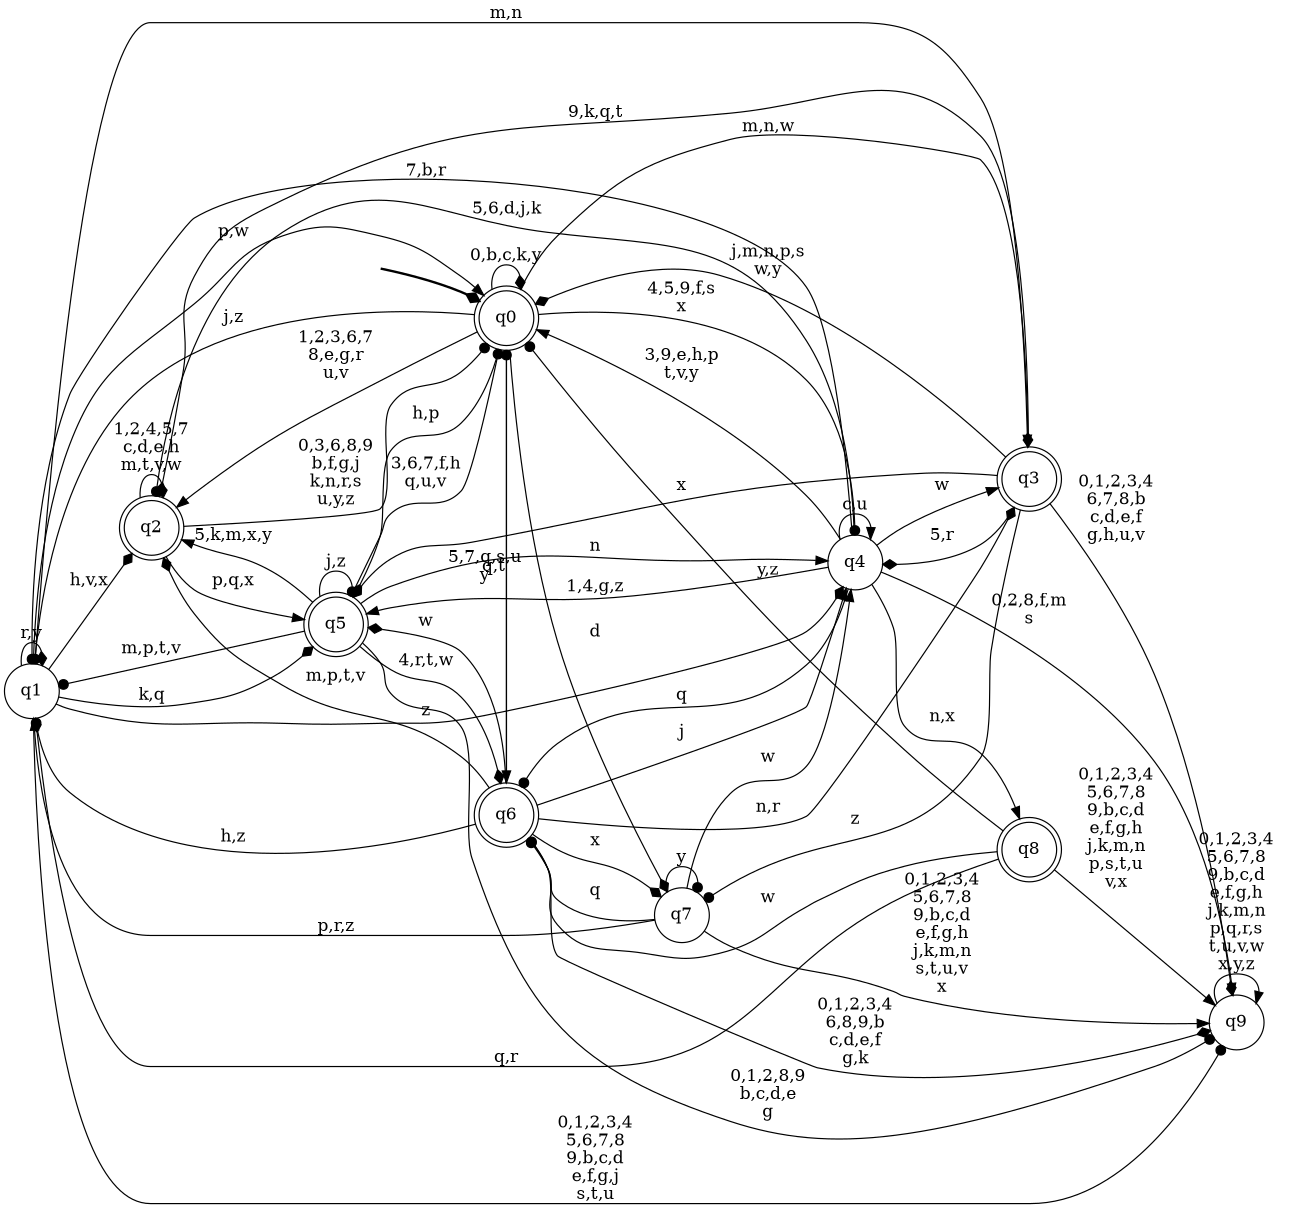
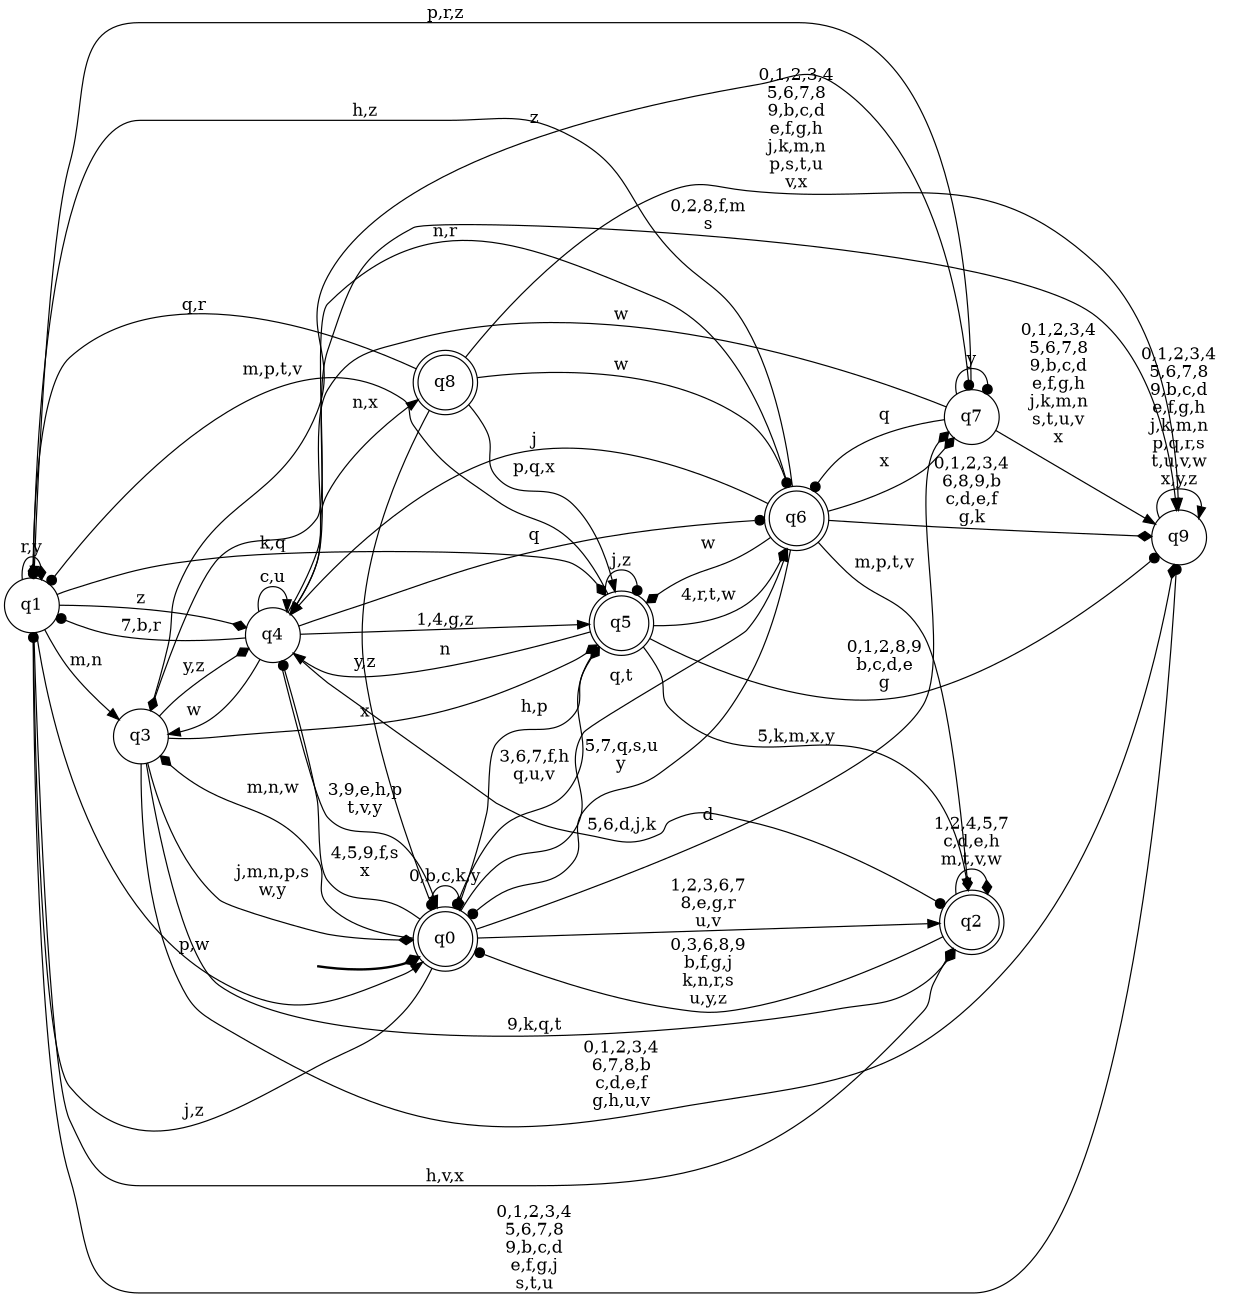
node "q3": shape doublecircle -> circle
edge "q3" -> "q4": label "5,r" -> "y,z"
edge "q2" -> "q5": now "q8" -> "q5"
